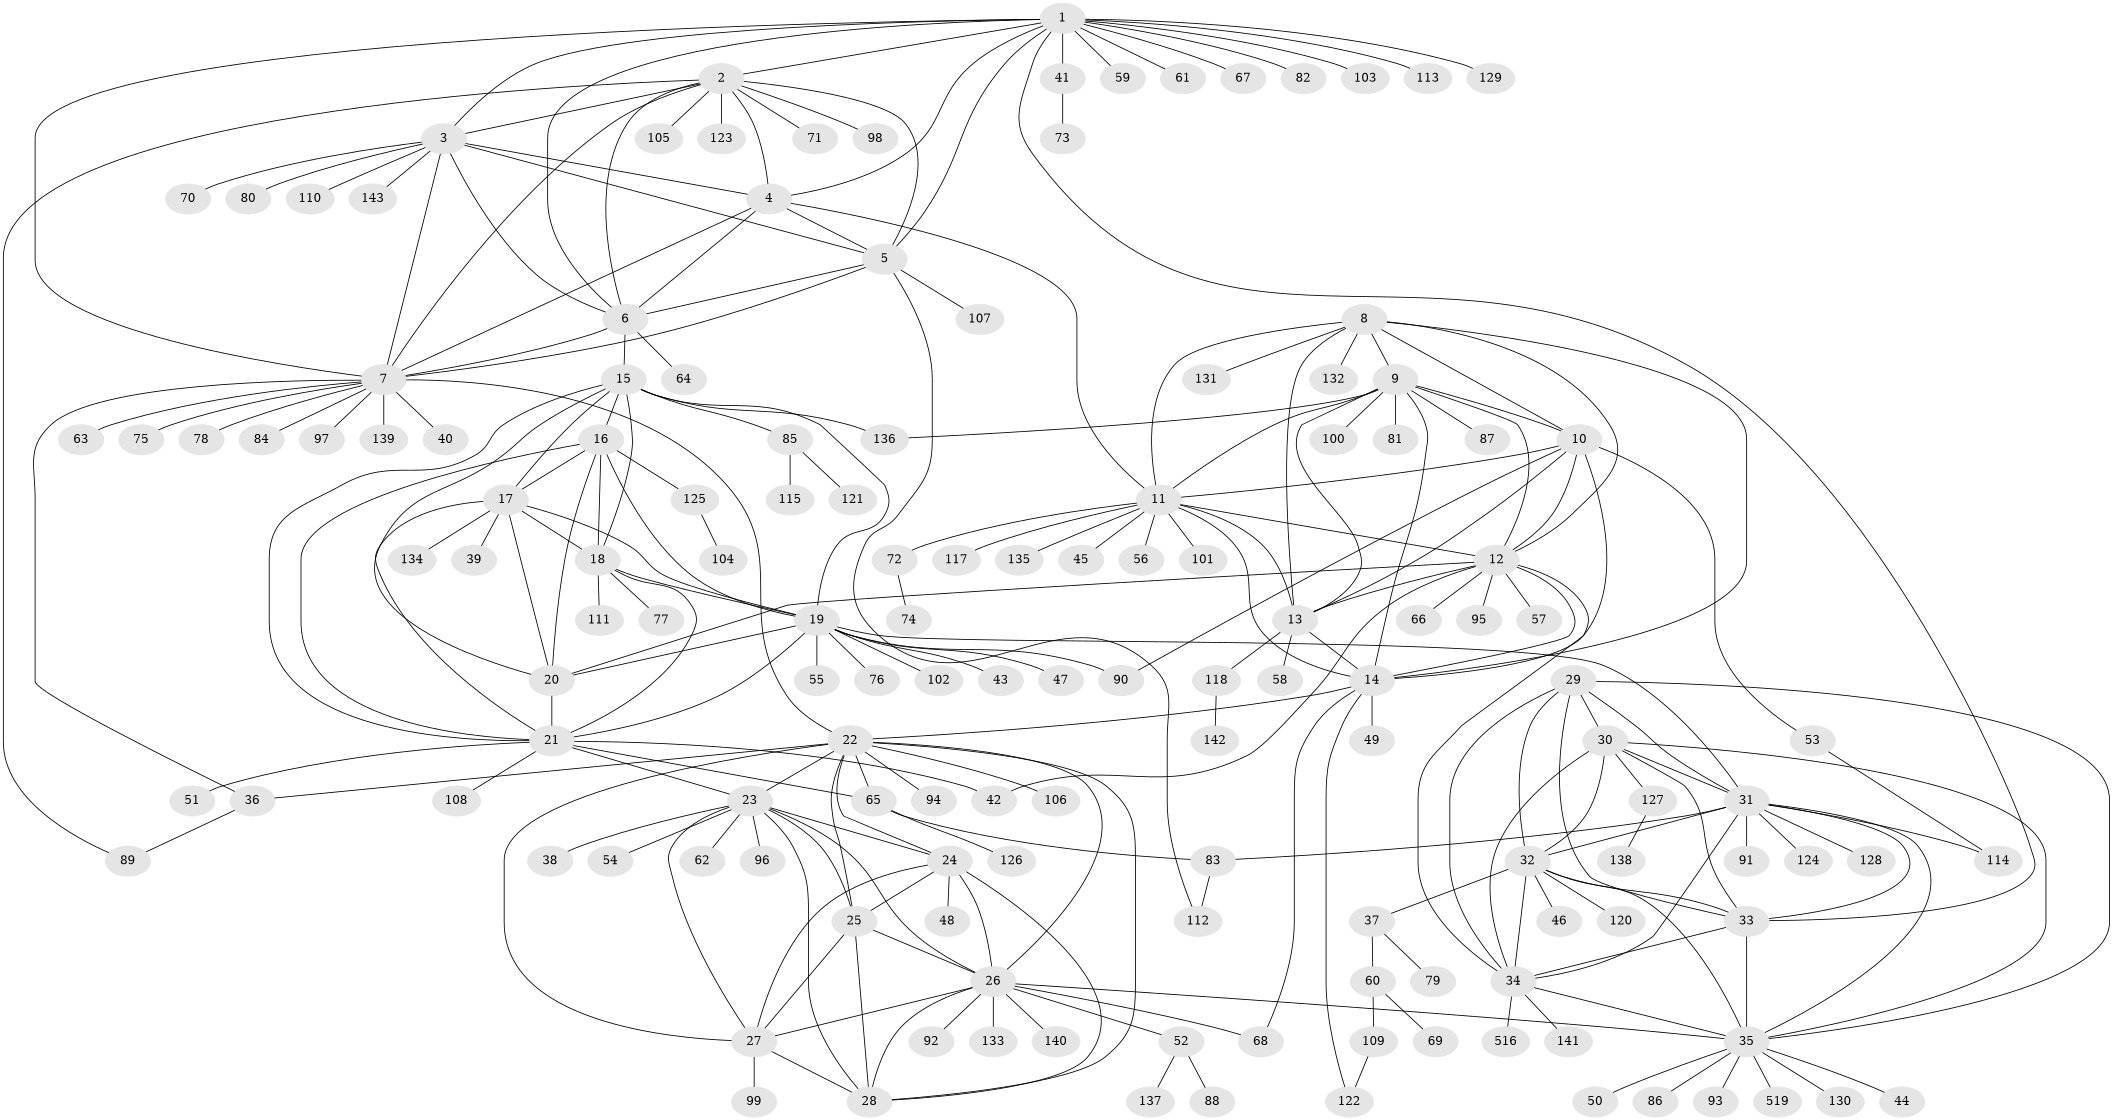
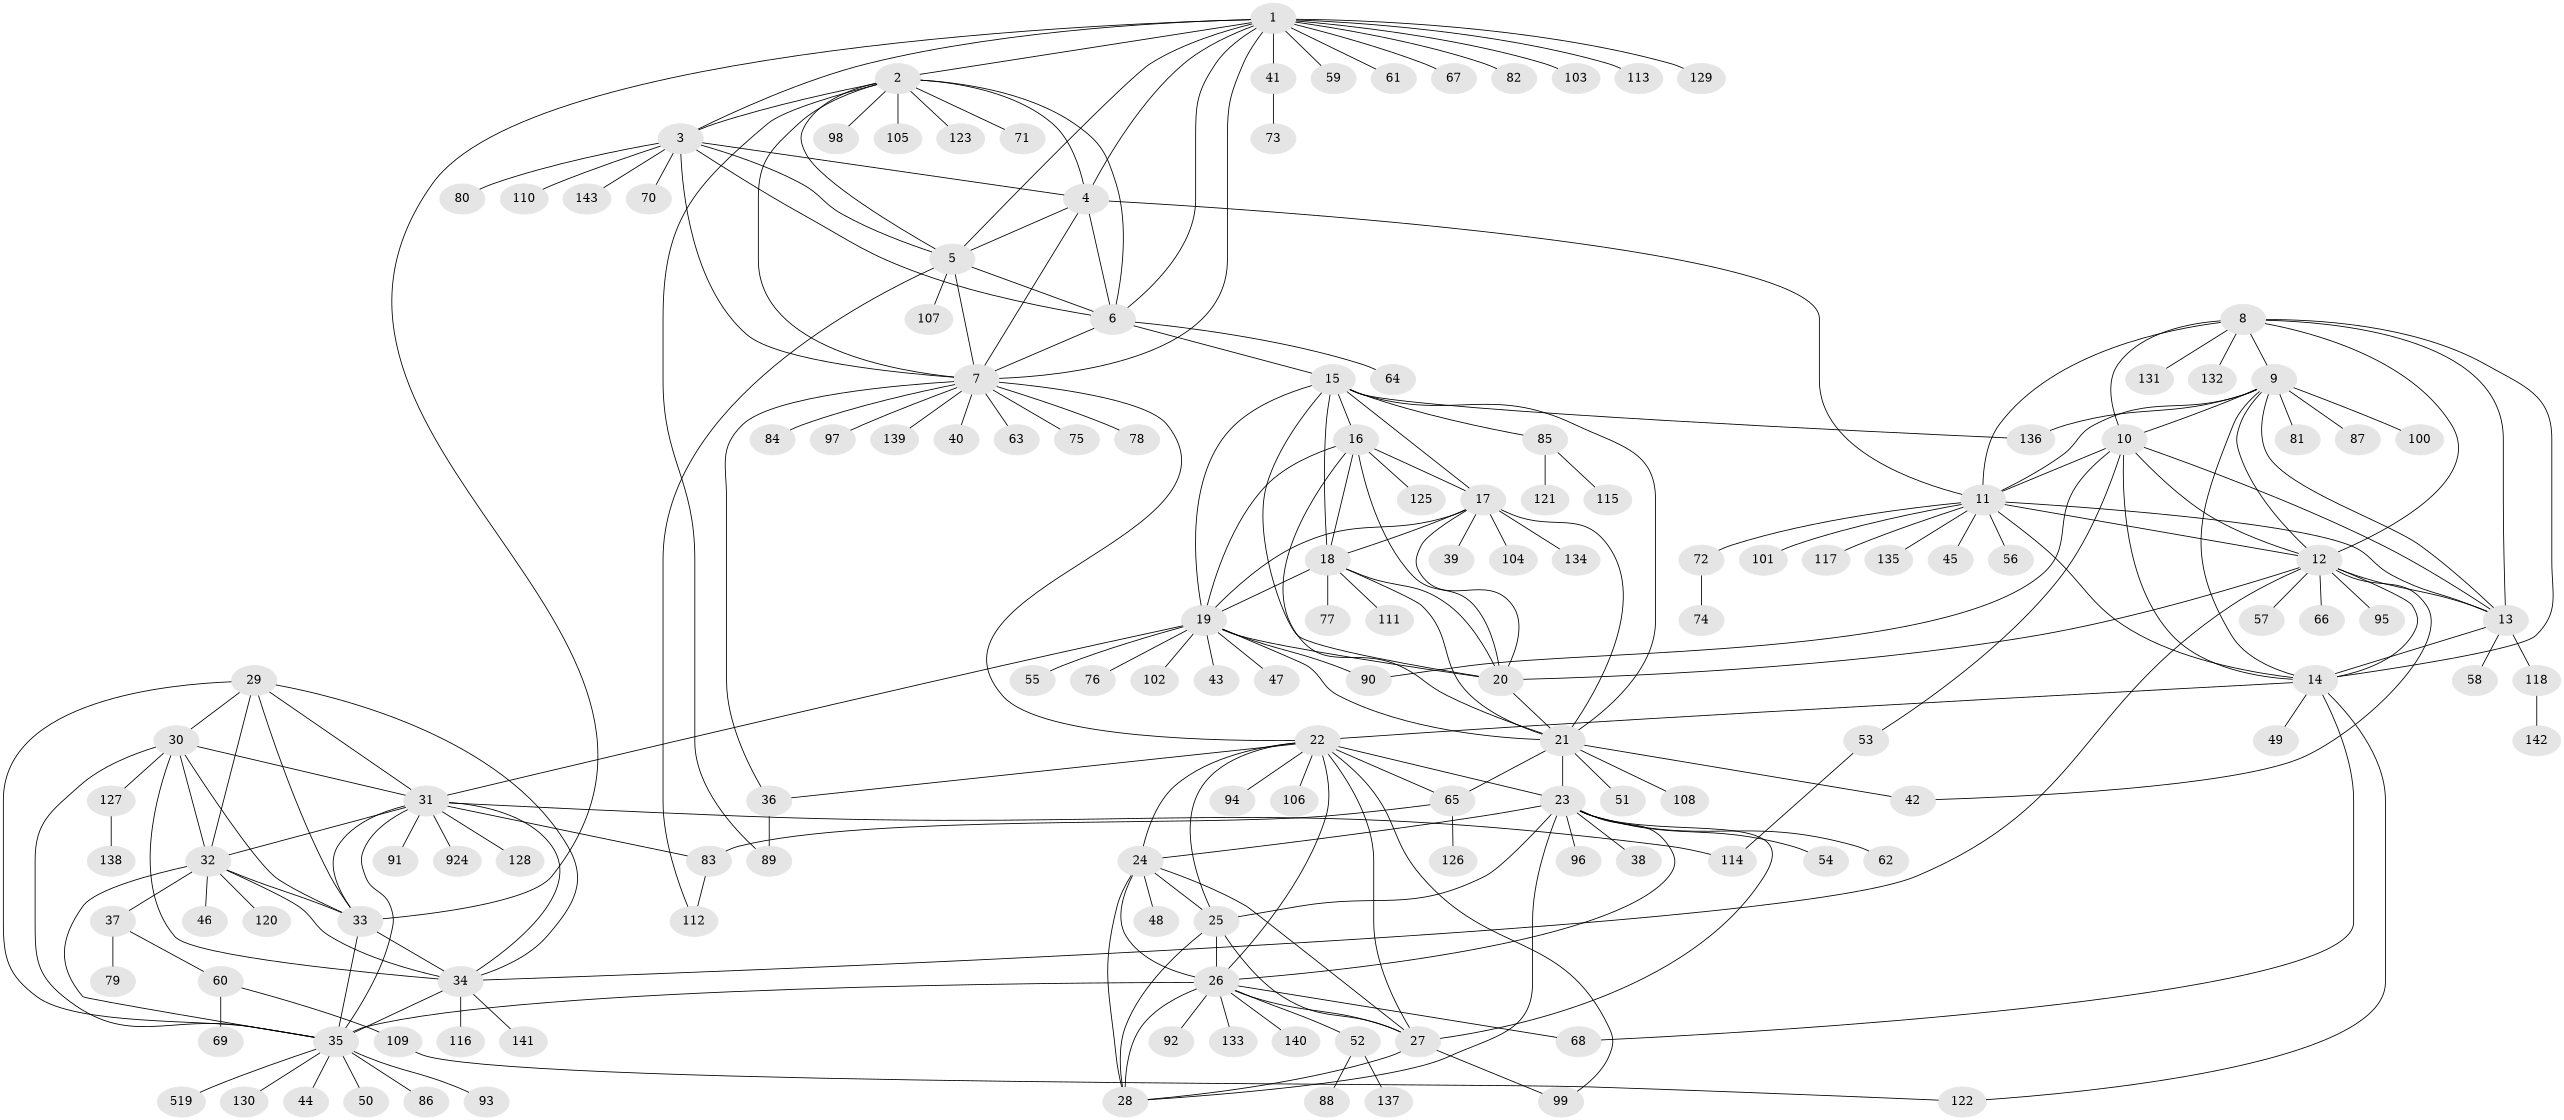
edge "125" -- "104": now "17" -- "104"
edge "18" -- "20": added
node "124": label "124" -> "924"
edge "22" -- "28": now "22" -- "99"
node "516": label "516" -> "116"
